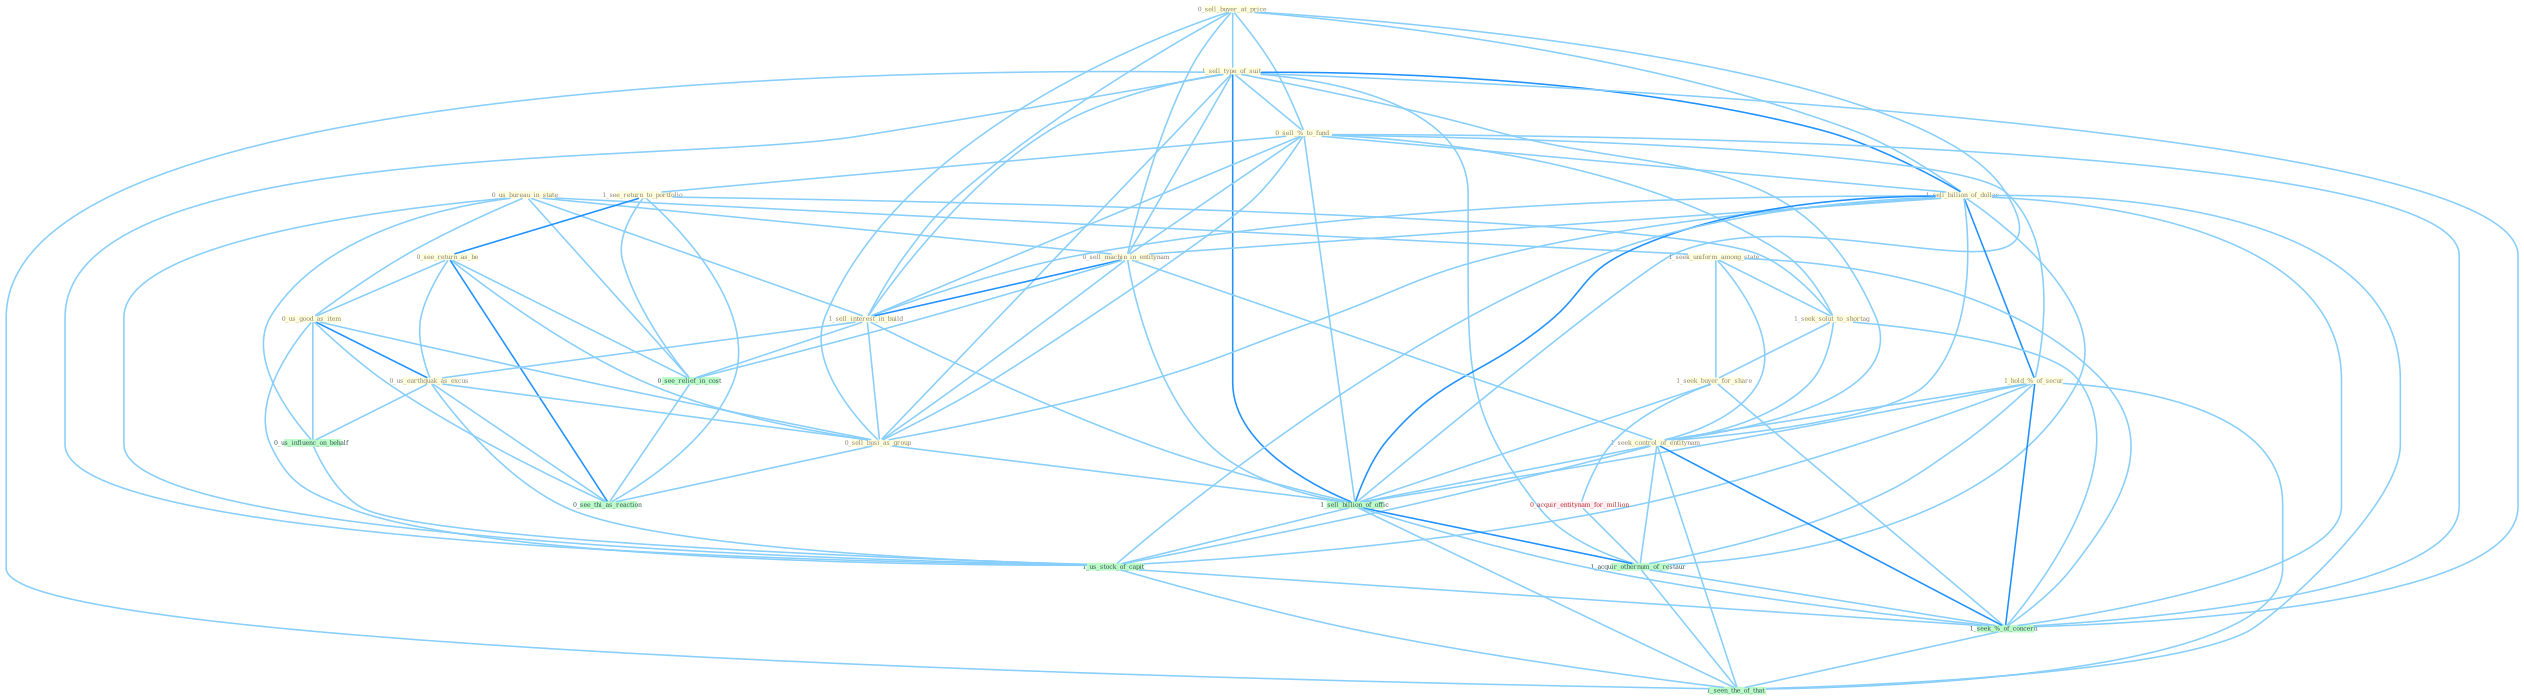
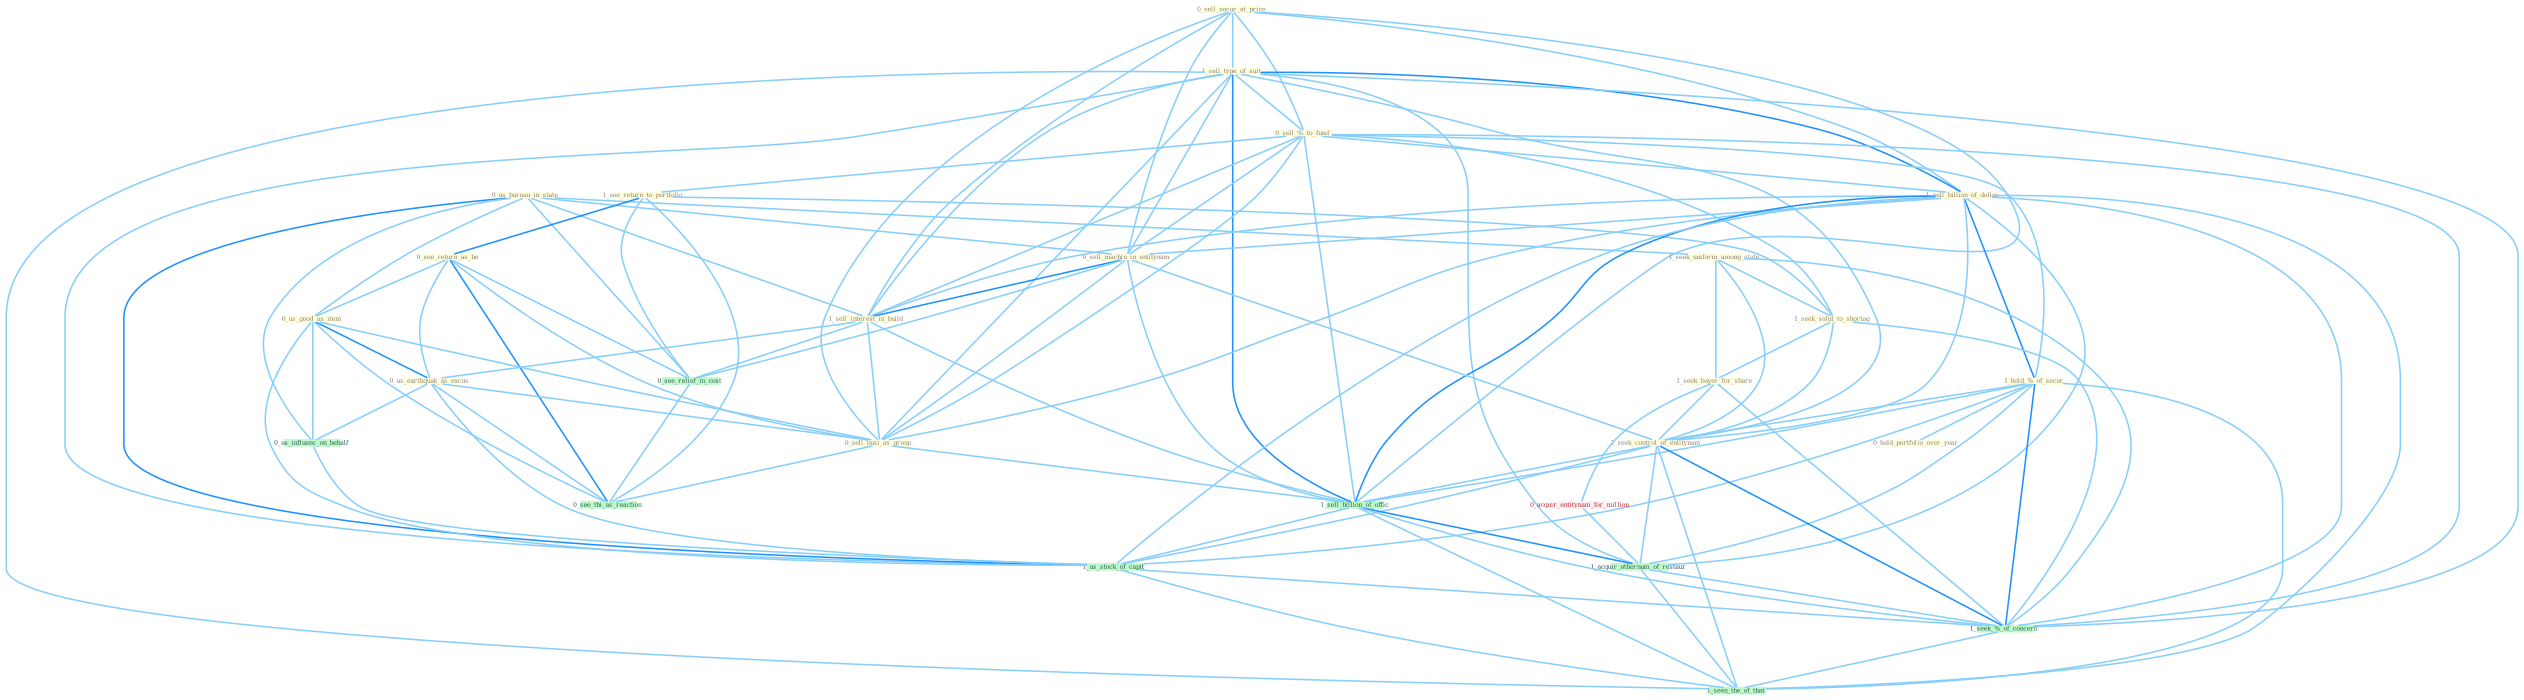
node "0_sell_buyer_at_price": label "0_sell_buyer_at_price" -> "0_sell_secur_at_price"
edge "1_seek_buyer_for_share" -- "1_sell_billion_of_offic": now "1_seek_buyer_for_share" -- "1_seek_control_of_entitynam"
node "0_hold_portfolio_over_year": added
edge "0_us_bureau_in_state" -- "1_us_stock_of_capit": color #87cefa -> #1e90ff
